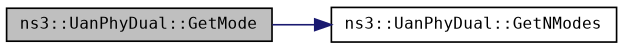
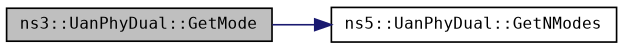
node "ns3::UanPhyDual::GetNModes": label "ns3::UanPhyDual::GetNModes" -> "ns5::UanPhyDual::GetNModes"
